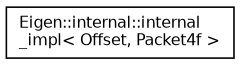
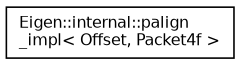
node "Eigen::internal::internal _impl< Offset, Packet4f >": label "Eigen::internal::internal _impl< Offset, Packet4f >" -> "Eigen::internal::palign _impl< Offset, Packet4f >"
